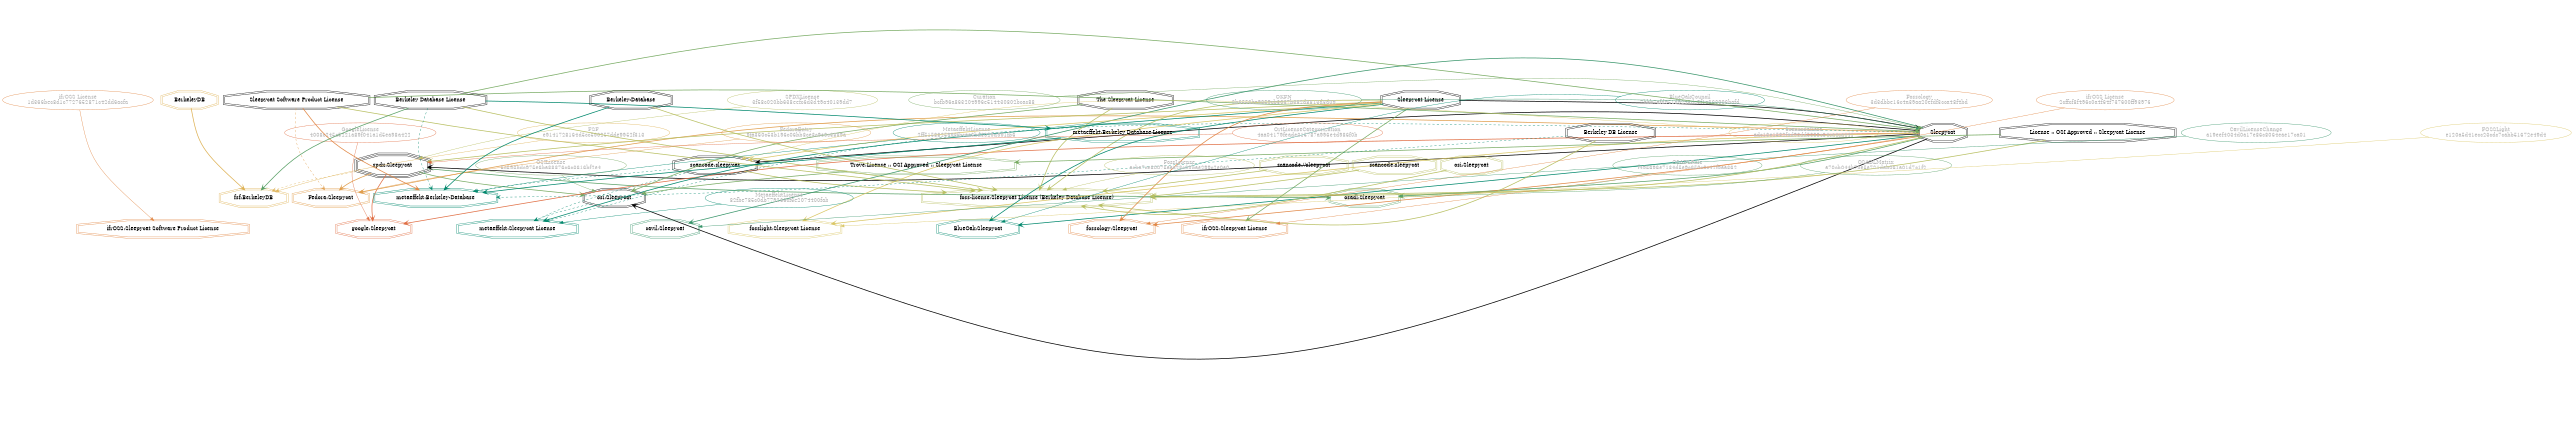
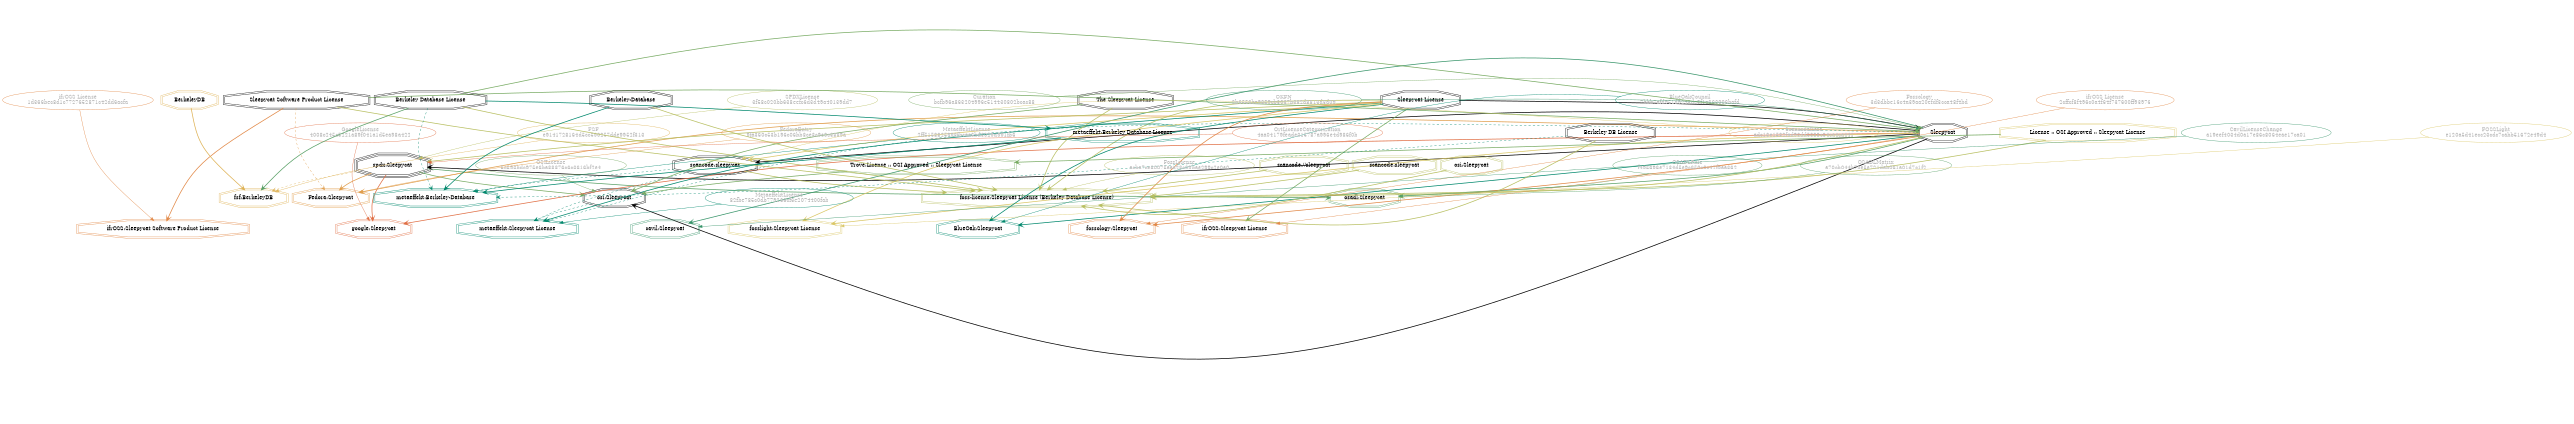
node "License :: OSI Approved :: Sleepycat License": color black -> #dac767
edge "Sleepycat Software Product License" -> "metaeffekt:Berkeley-Database": now "Sleepycat Software Product License" -> "ifrOSS:Sleepycat Software Product License"
